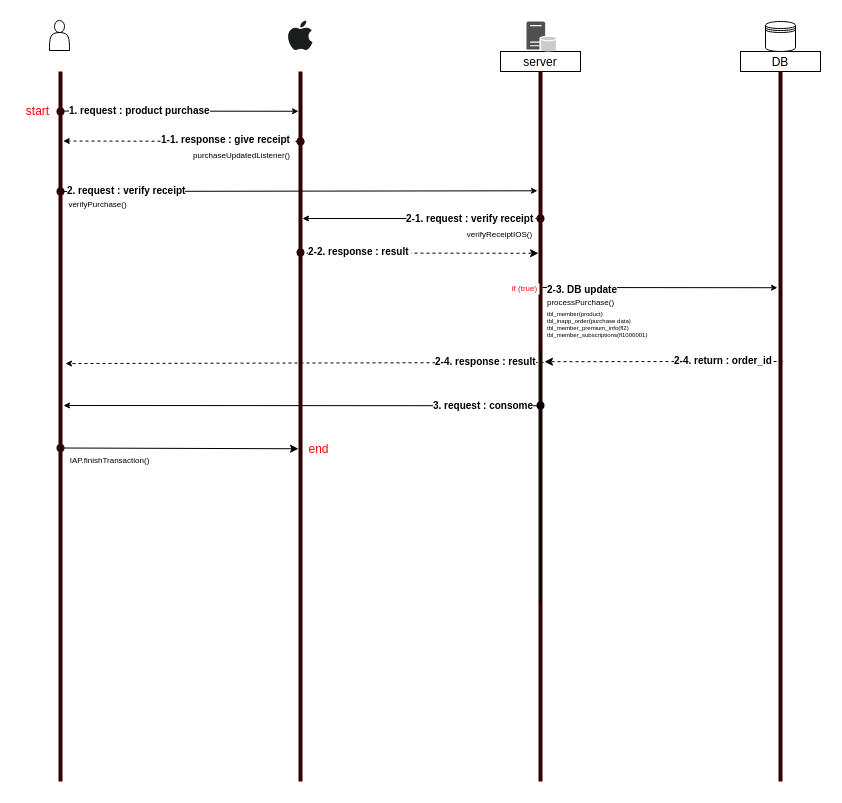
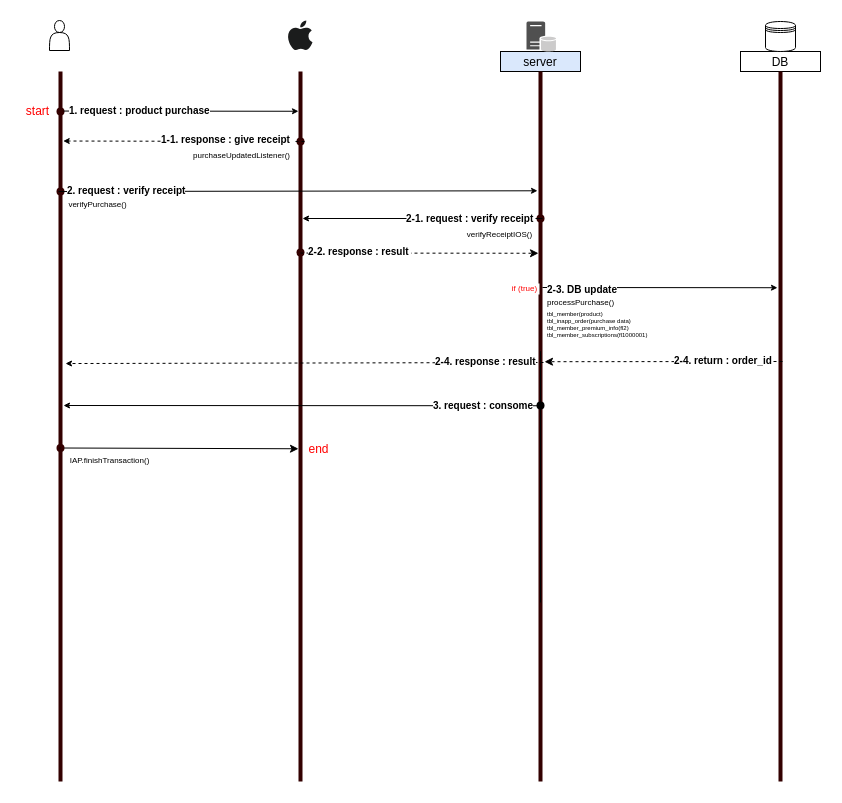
node "server": fillcolor #ffffff -> #dae8fc
